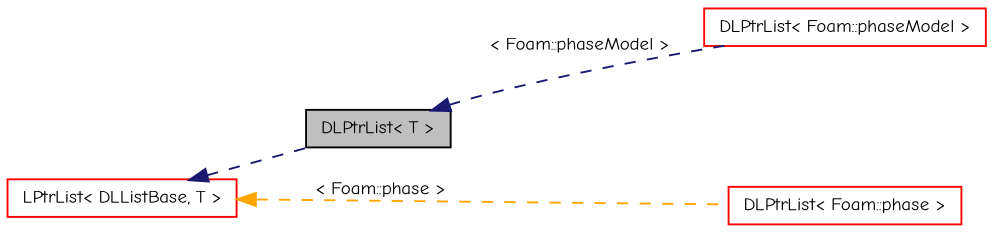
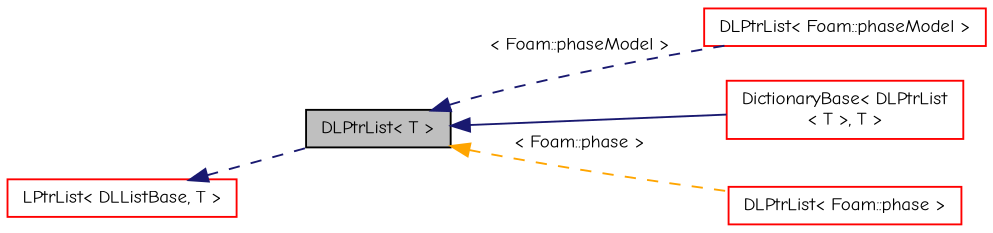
node "DictionaryBase< DLPtrList < T >, T >": added
edge "DLPtrList< Foam::phase >" -> "LPtrList< DLListBase, T >": now "DLPtrList< Foam::phase >" -> "DLPtrList< T >"
